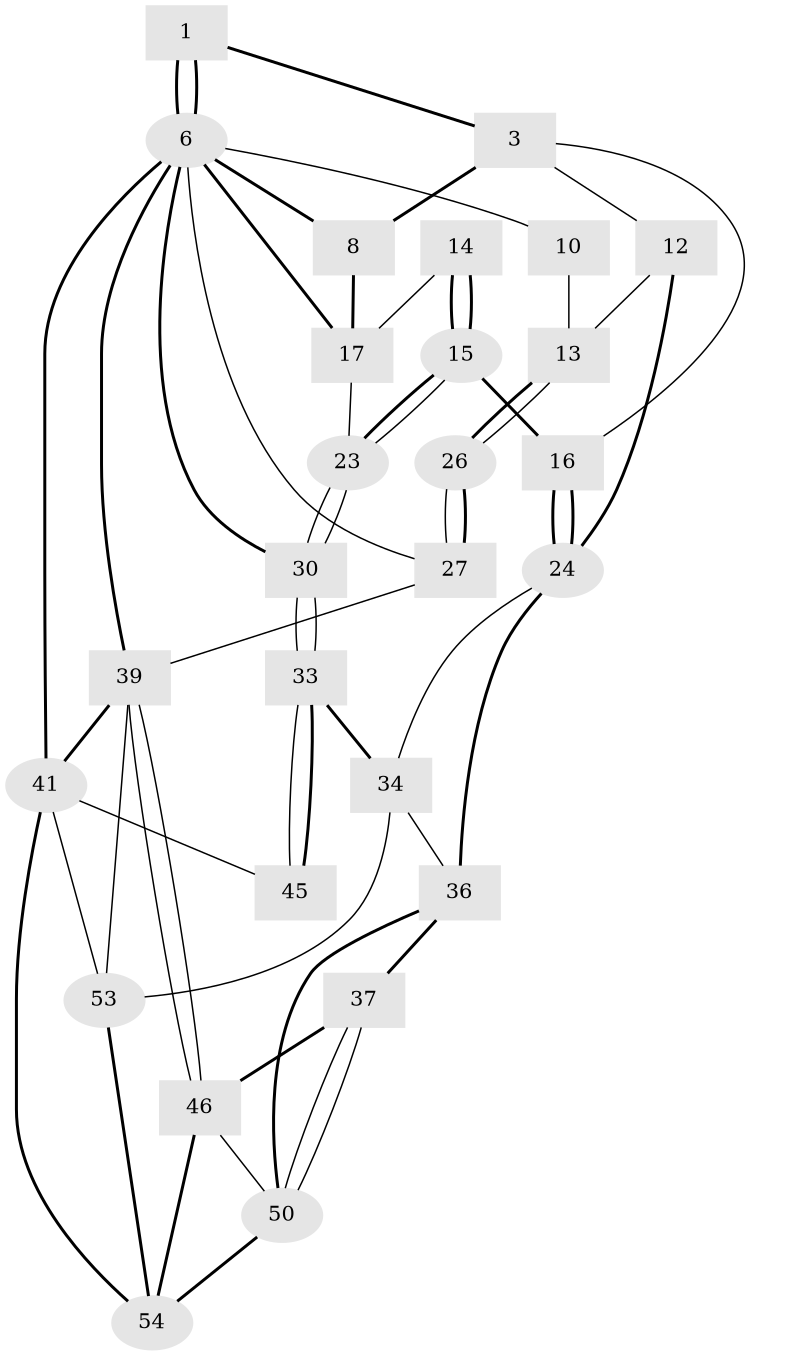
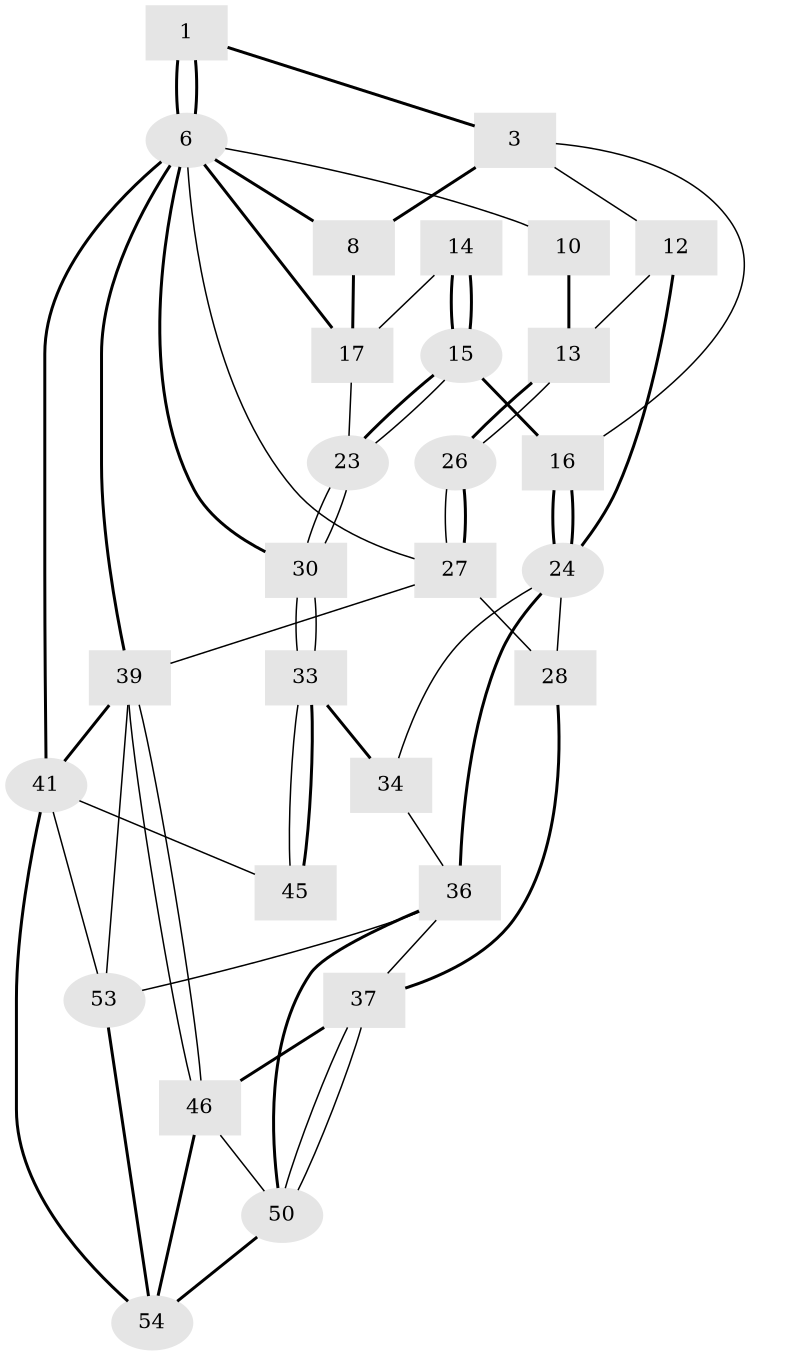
edge "10" -- "13": style solid -> bold
node "28": added
edge "36" -- "37": style bold -> solid
edge "34" -- "53": now "36" -- "53"
